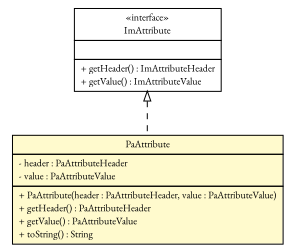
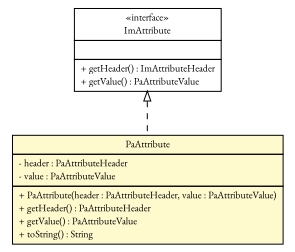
node "ImAttribute": text "+ getValue() : ImAttributeValue" -> "+ getValue() : PaAttributeValue"
